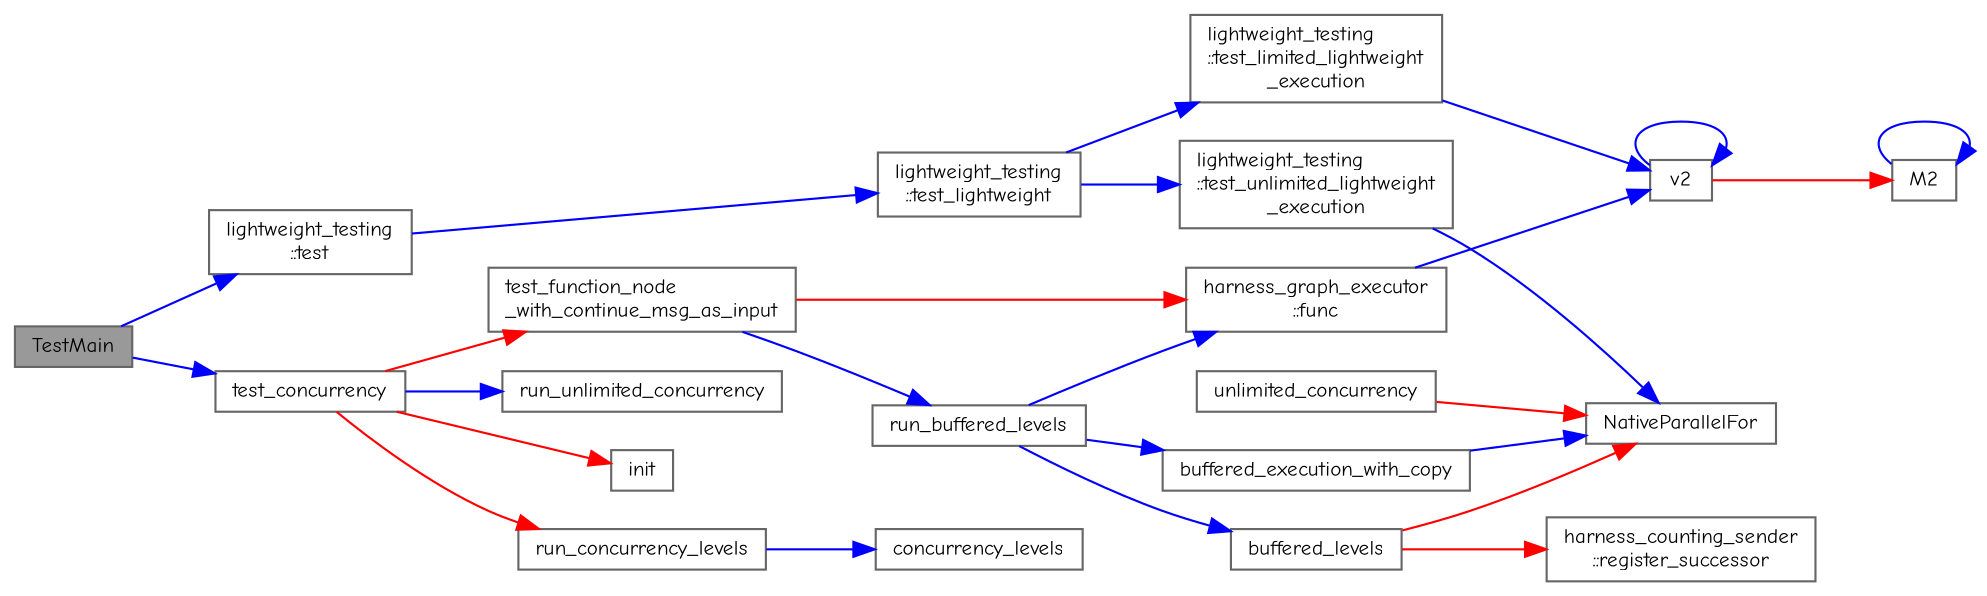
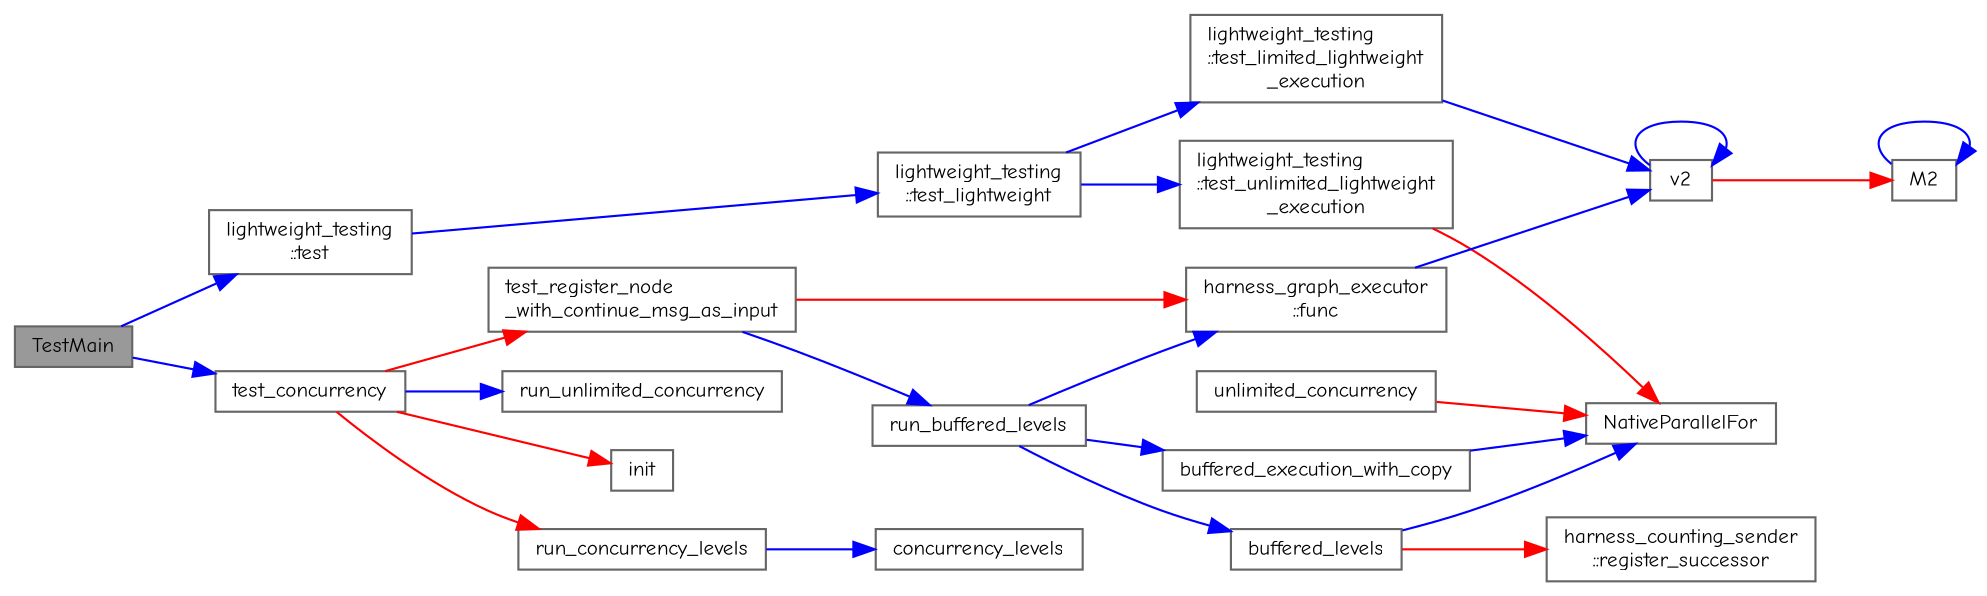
node "test_function_node _with_continue_msg_as_input": label "test_function_node _with_continue_msg_as_input" -> "test_register_node _with_continue_msg_as_input"
edge "lightweight_testing ::test_unlimited_lightweight _execution" -> "NativeParallelFor": color blue -> red
edge "buffered_levels" -> "NativeParallelFor": color red -> blue
